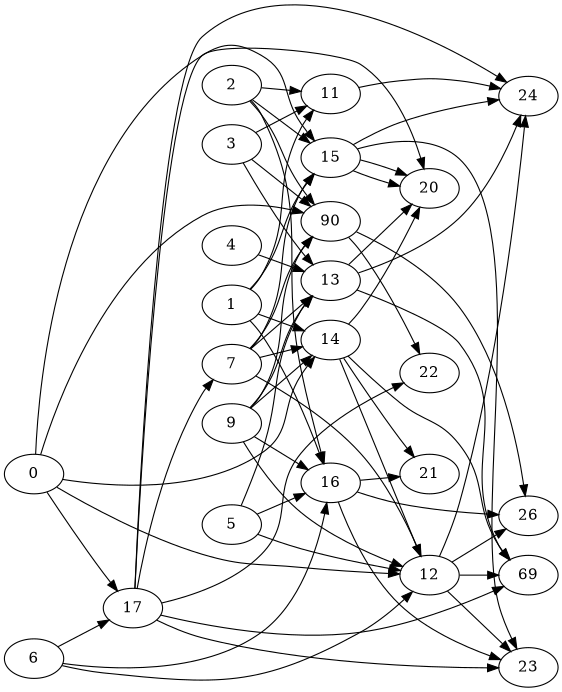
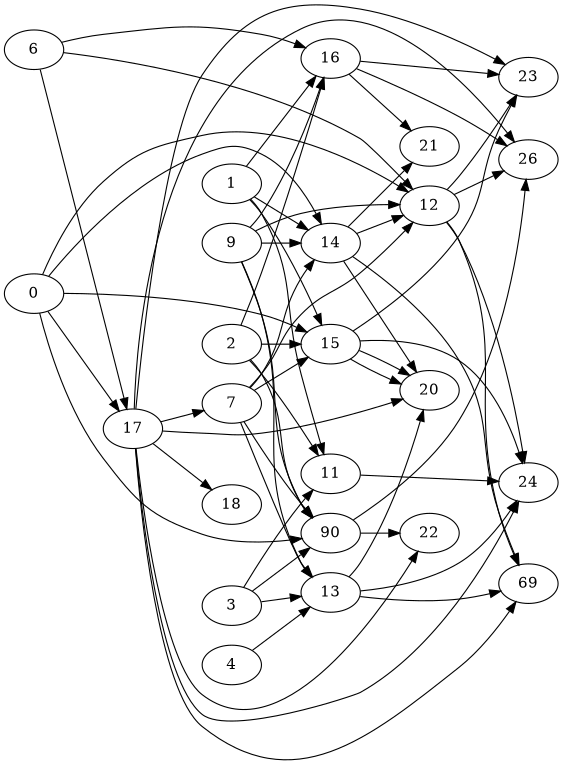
edge "17" -> "26": added
node "18": added
node "5": removed
